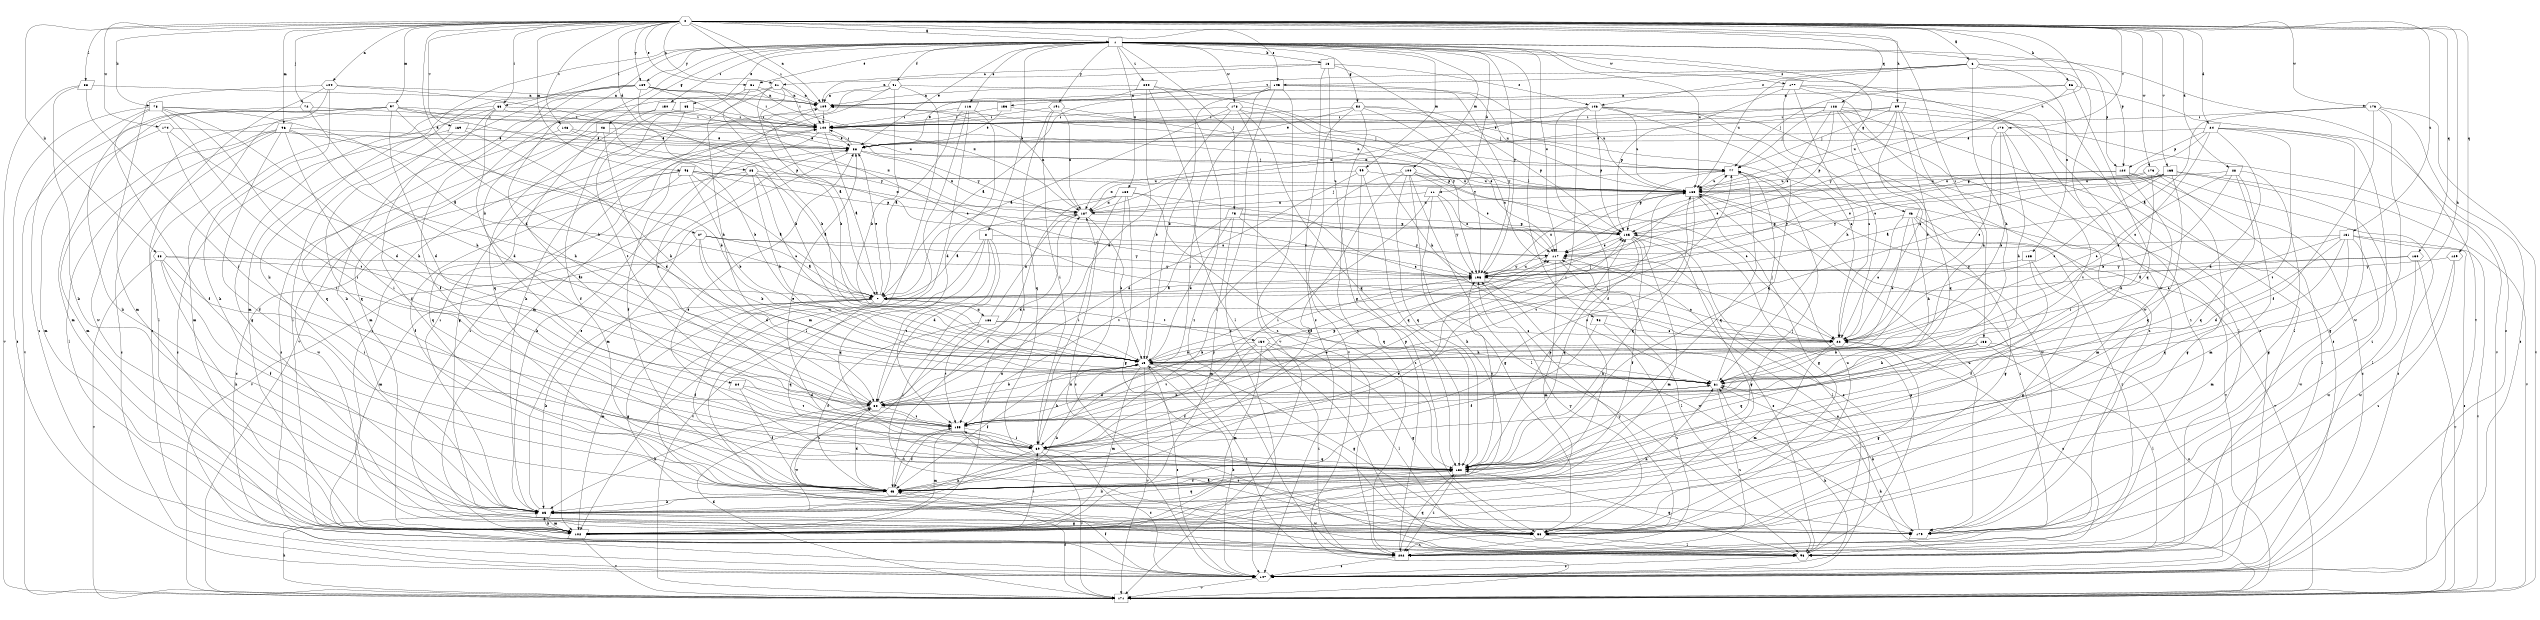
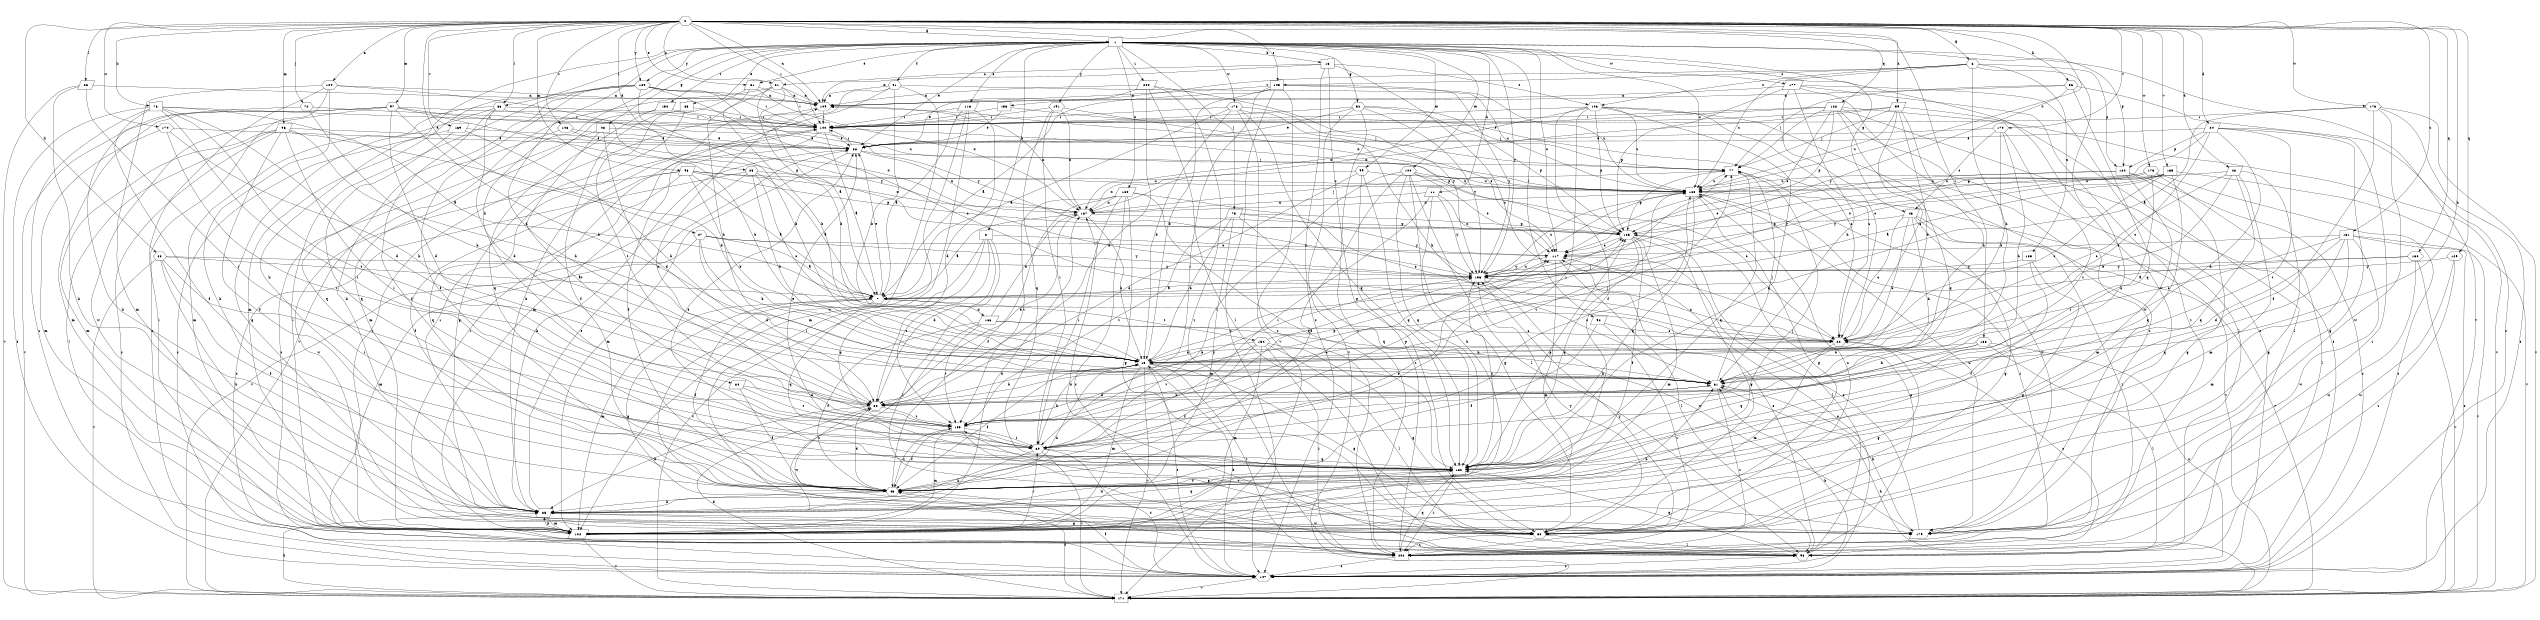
edge "170" -> "22": now "170" -> "46"
edge "7" -> "85": removed, label "k"
edge "155" -> "53": label "a" -> "g"
edge "165" -> "93": removed, label "l"
